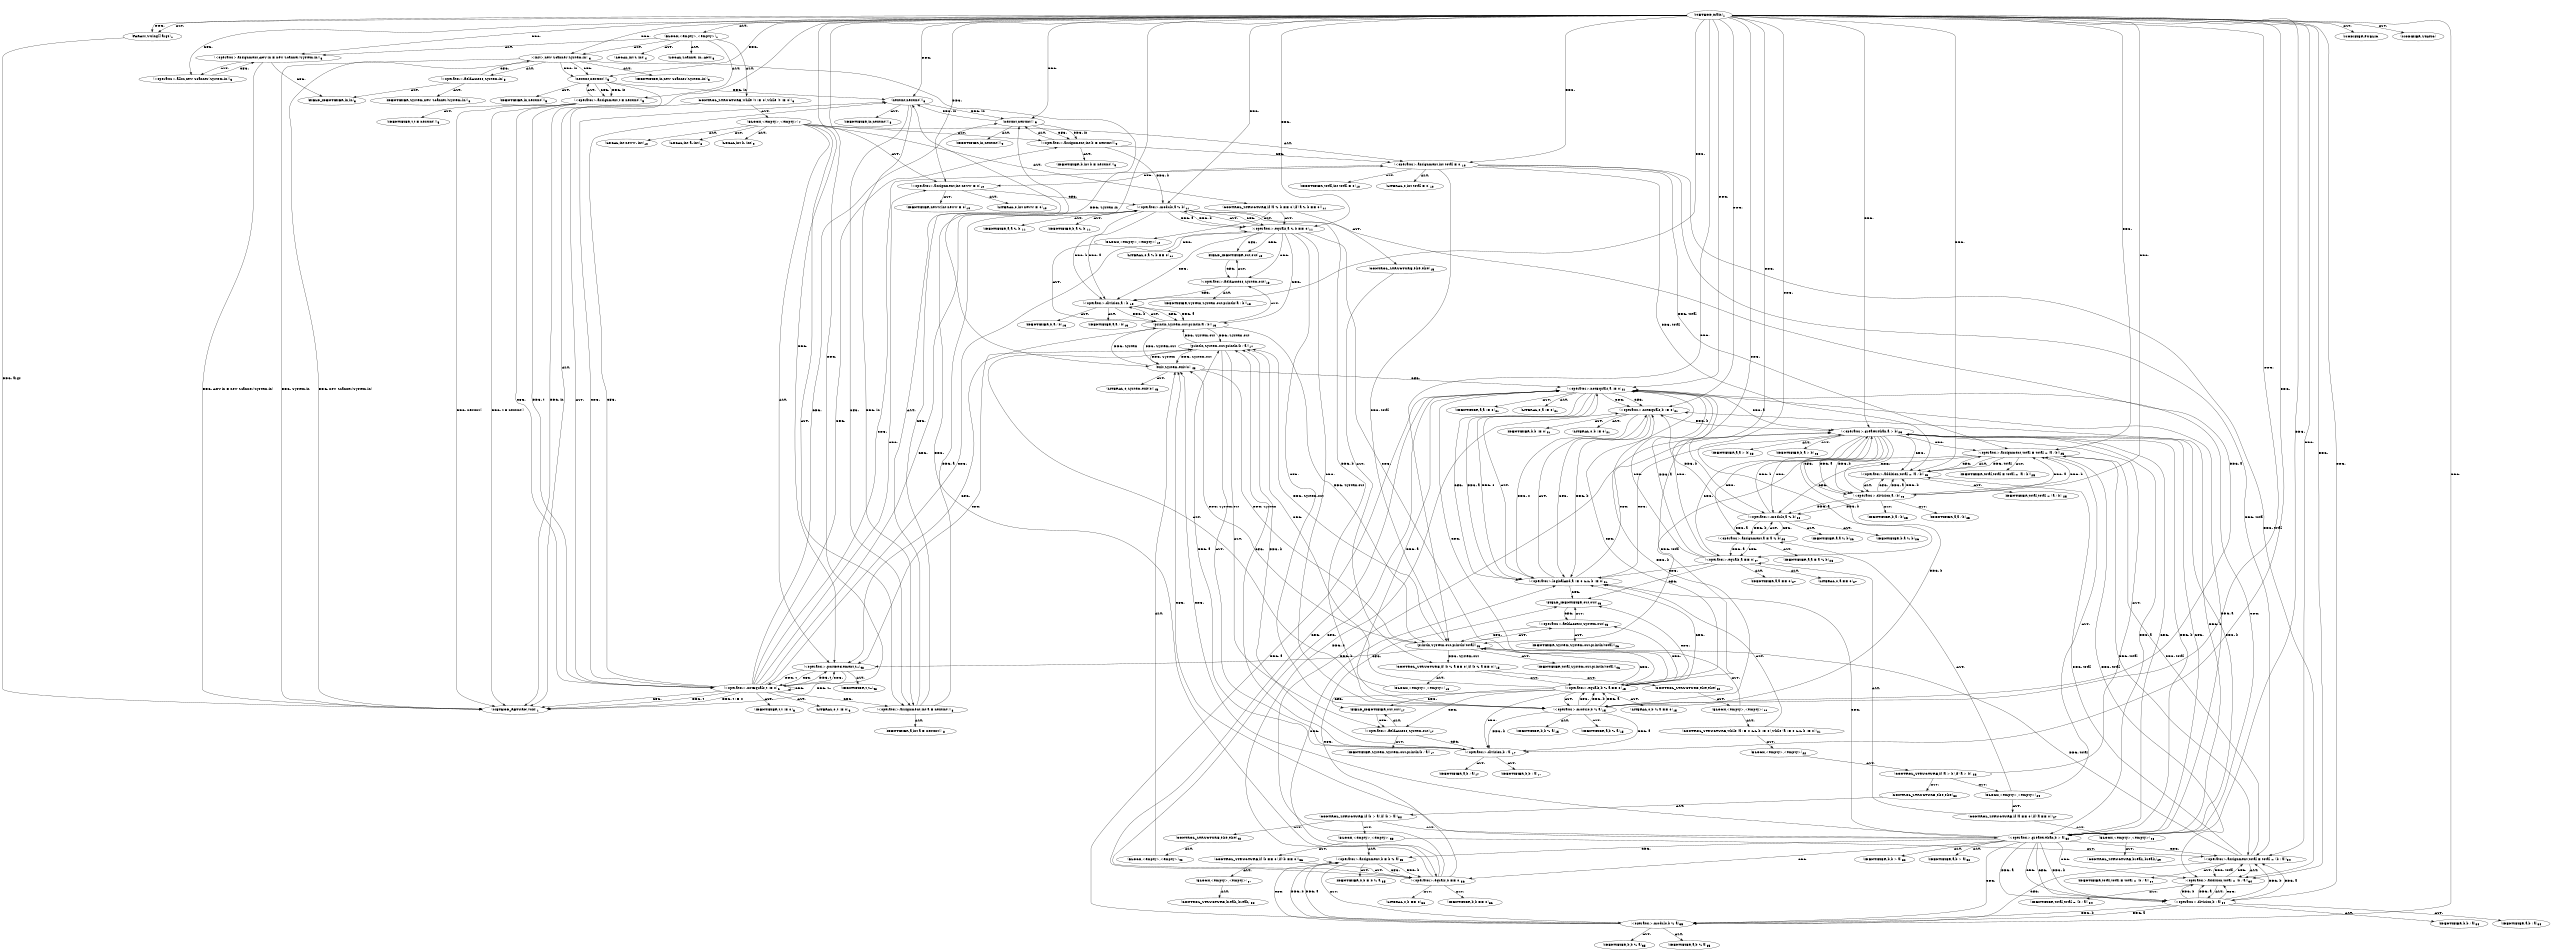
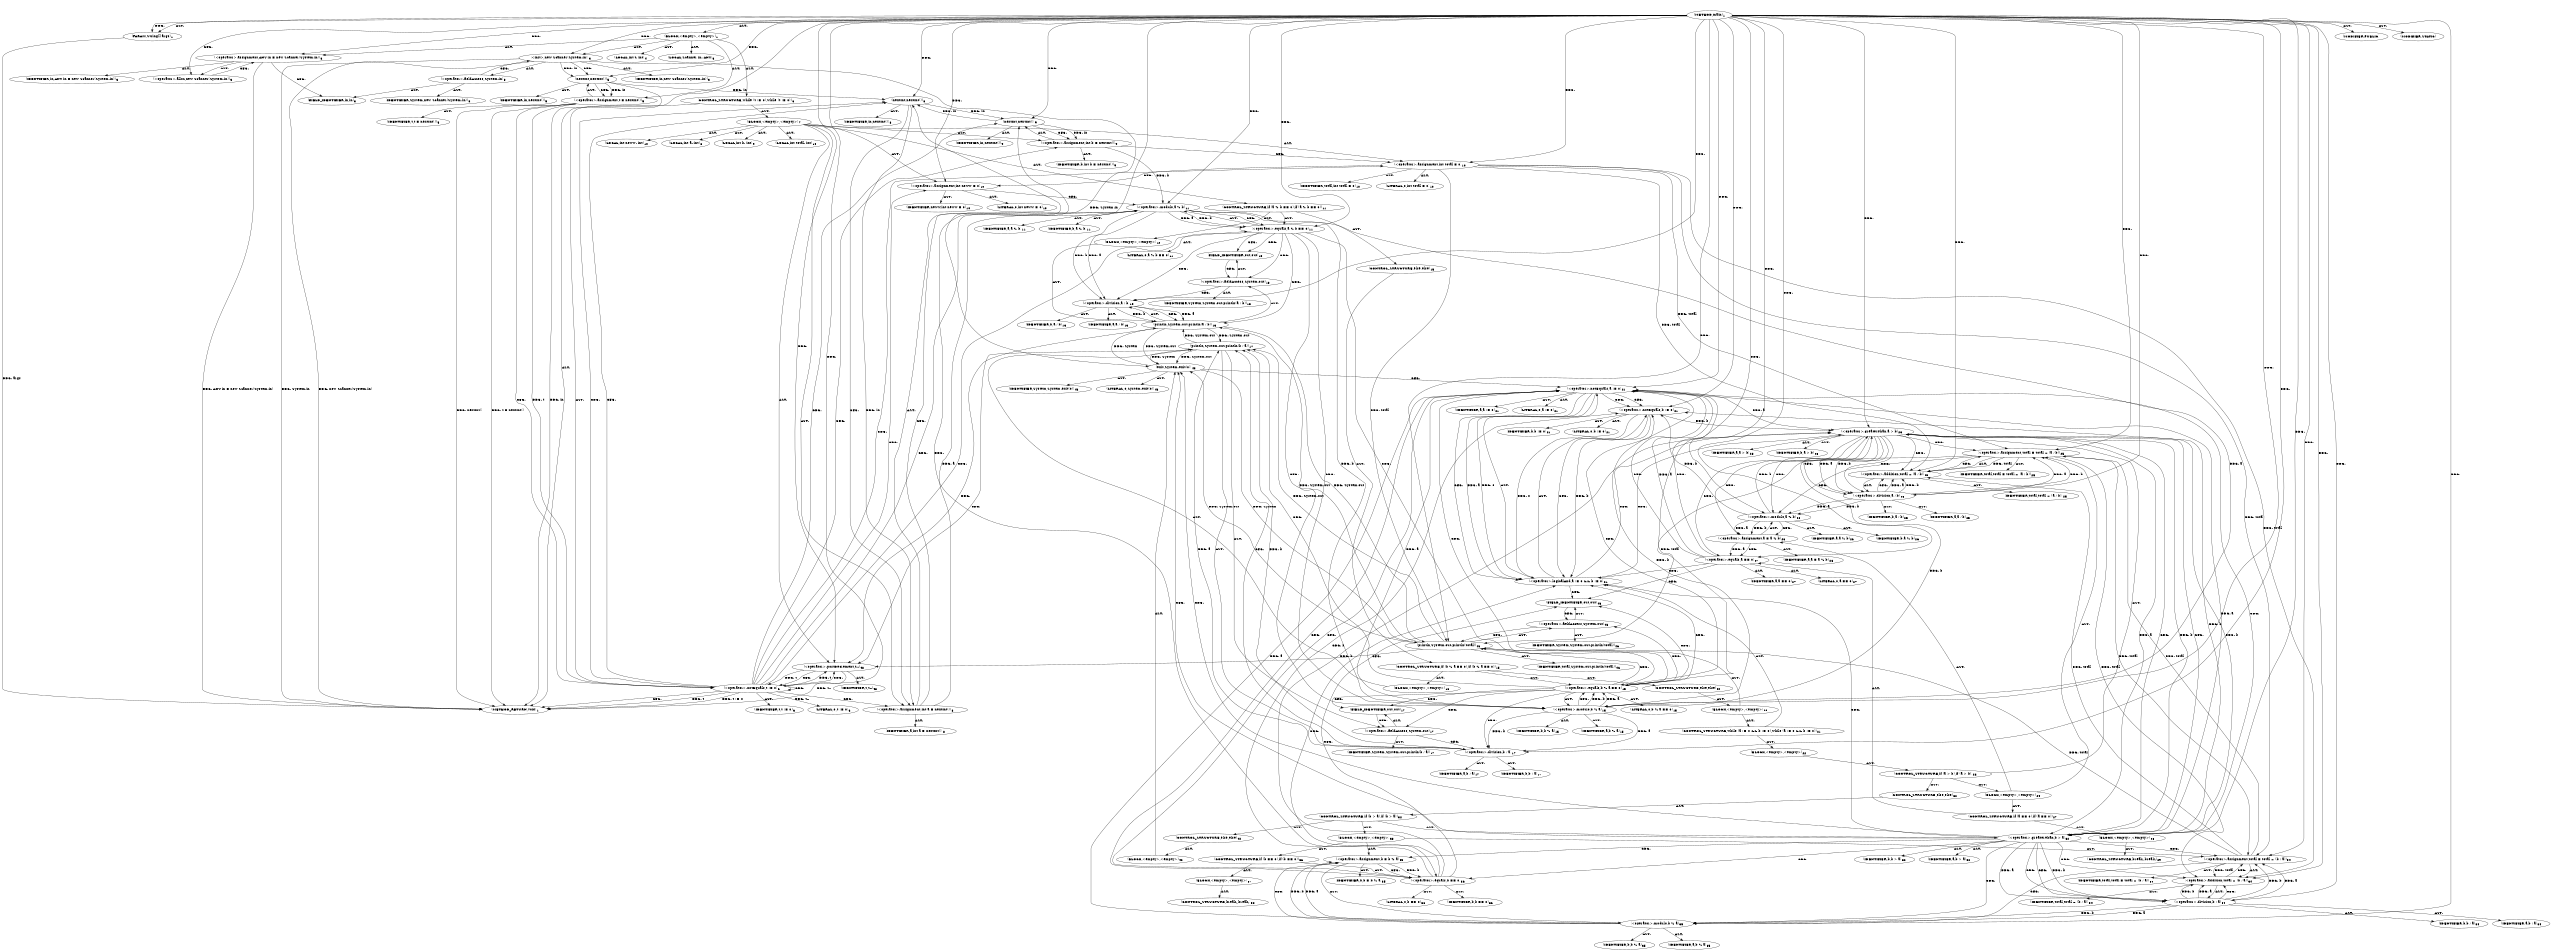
node "(IDENTIFIER,in,ANY in = new Scanner(System.in))": added
node "(LOCAL,int total: int)": added
edge "(<operator>.equals,a % b == 0)" -> "(LITERAL,0,a % b == 0)": label "CDG: " -> "AST: "
node "(IDENTIFIER,System,System.exit(0))": added
edge "(println,System.out.println(a / b))" -> "(<operator>.postDecrement,t--)": label "CFG: " -> "DDG: "
edge "(<operator>.equals,b == 0)" -> "(<operator>.notEquals,b != 0)": label "DDG: b" -> "CDG: b"
edge "(println,System.out.println(total))" -> "(CONTROL_STRUCTURE,if (b % a == 0),if (b % a == 0))": now "(println,System.out.println(total))" -> "(println,System.out.println(a / b))"
edge "(<operator>.notEquals,t != 0)" -> "(LITERAL,0,t != 0)": label "AST: " -> "DDG: t--"
